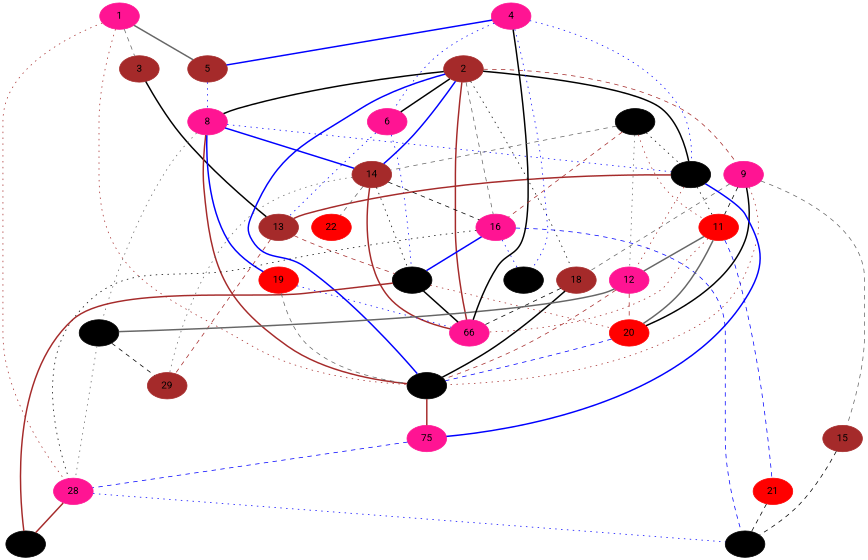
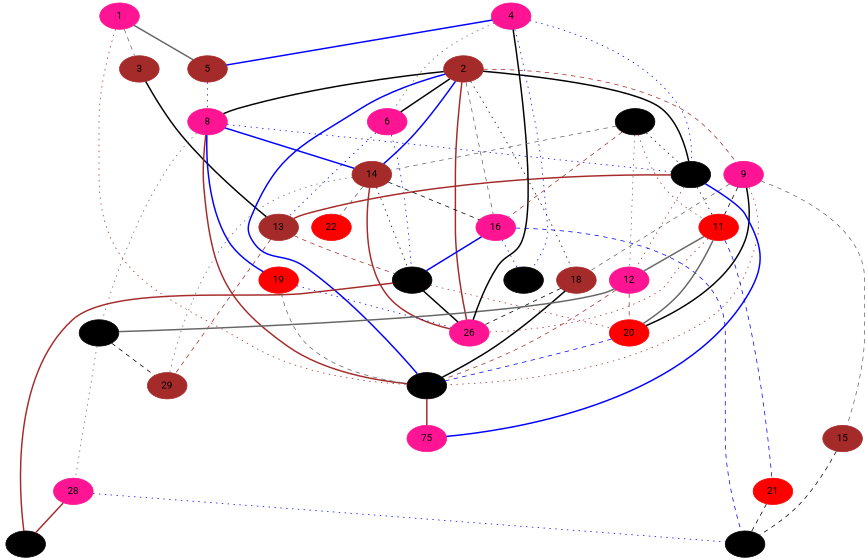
edge "4" -- "6": color blue -> gray40
edge "1" -- "28": removed
edge "16" -- "28": removed
node "66": label "66" -> "26"
edge "75" -- "28": removed
